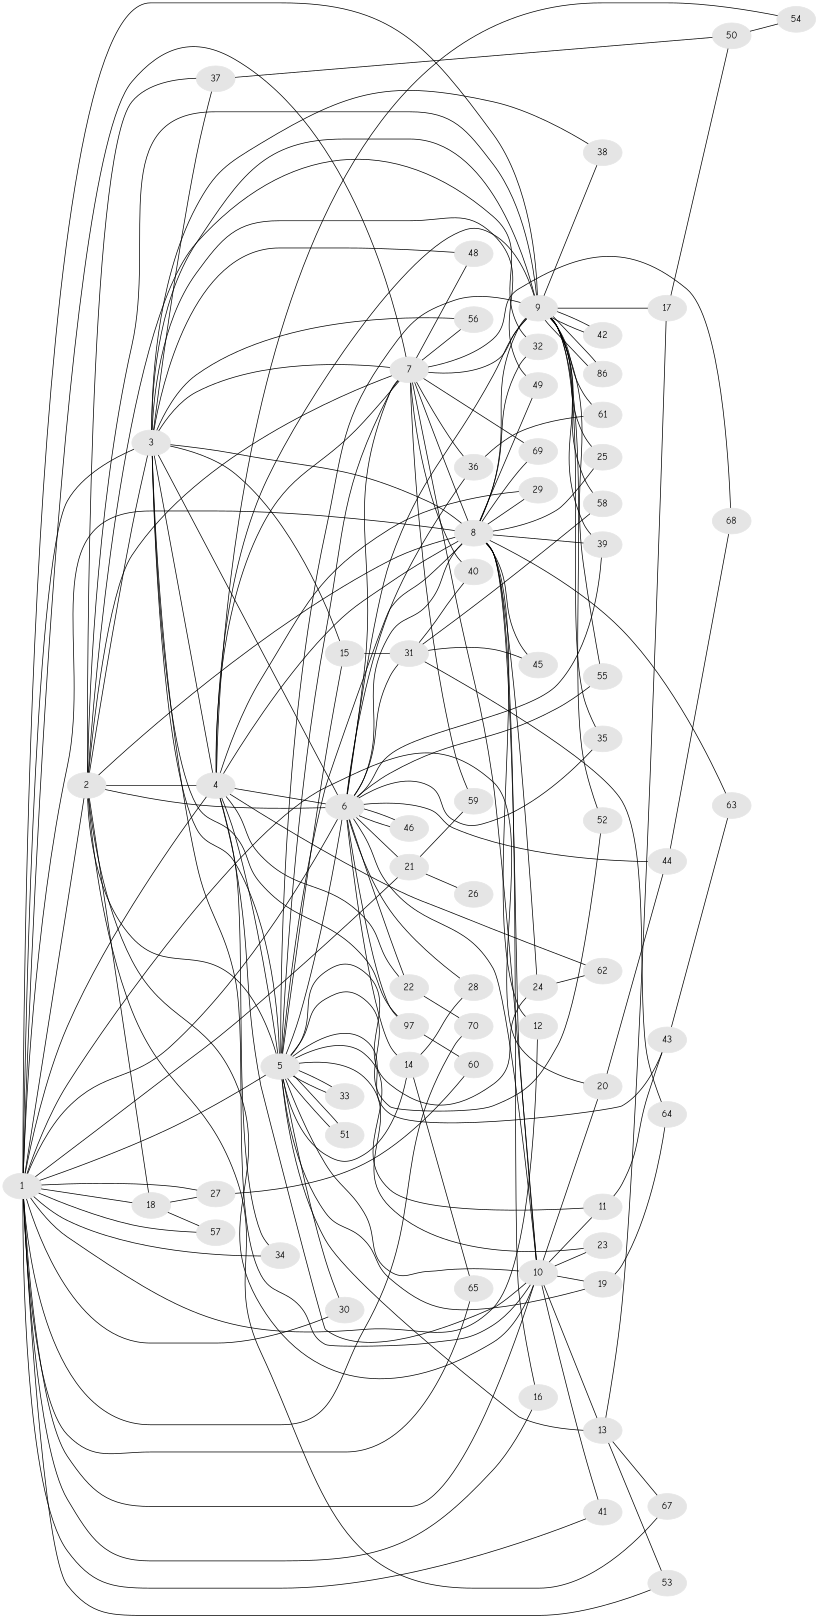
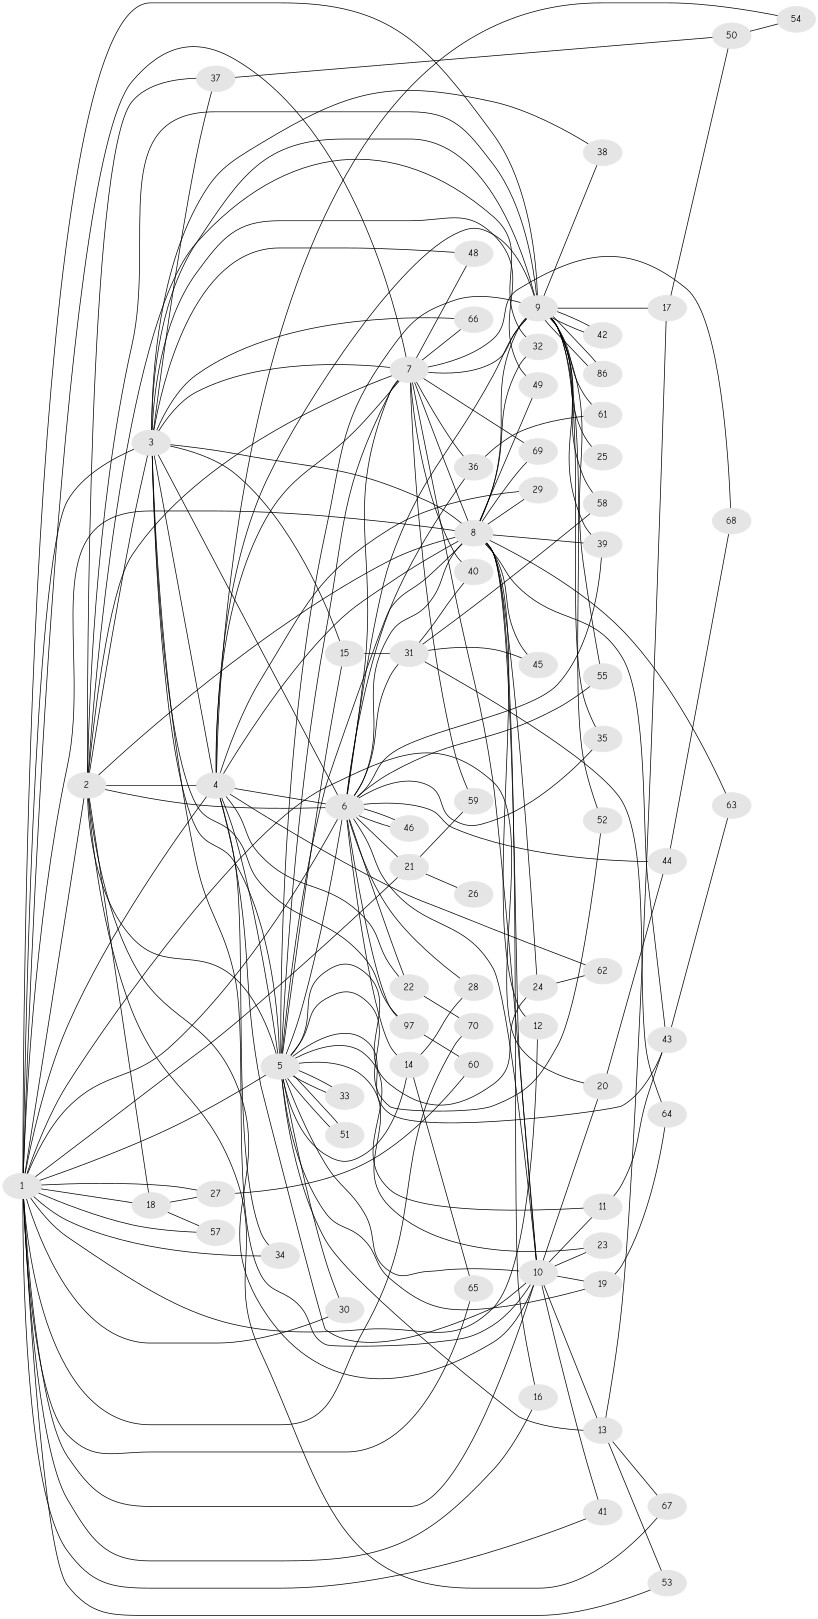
node "56": label "56" -> "66"
edge "25" -- "8": now "43" -- "8"
